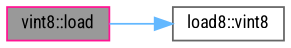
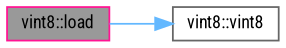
node "load8::vint8": label "load8::vint8" -> "vint8::vint8"
